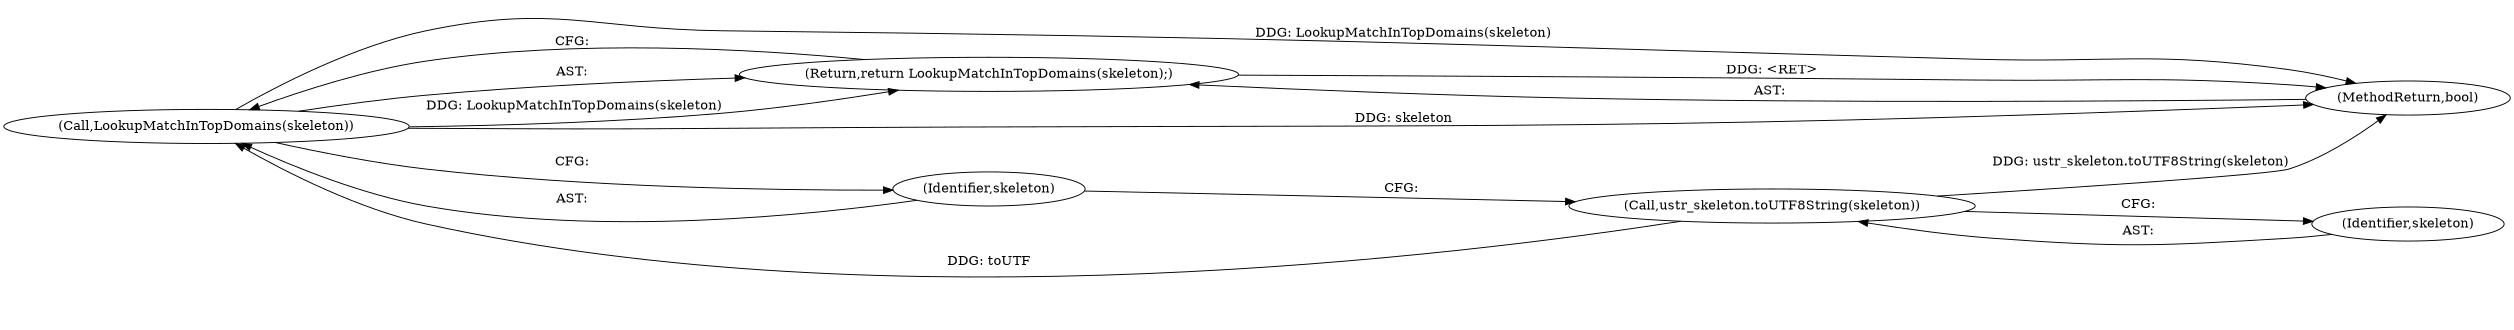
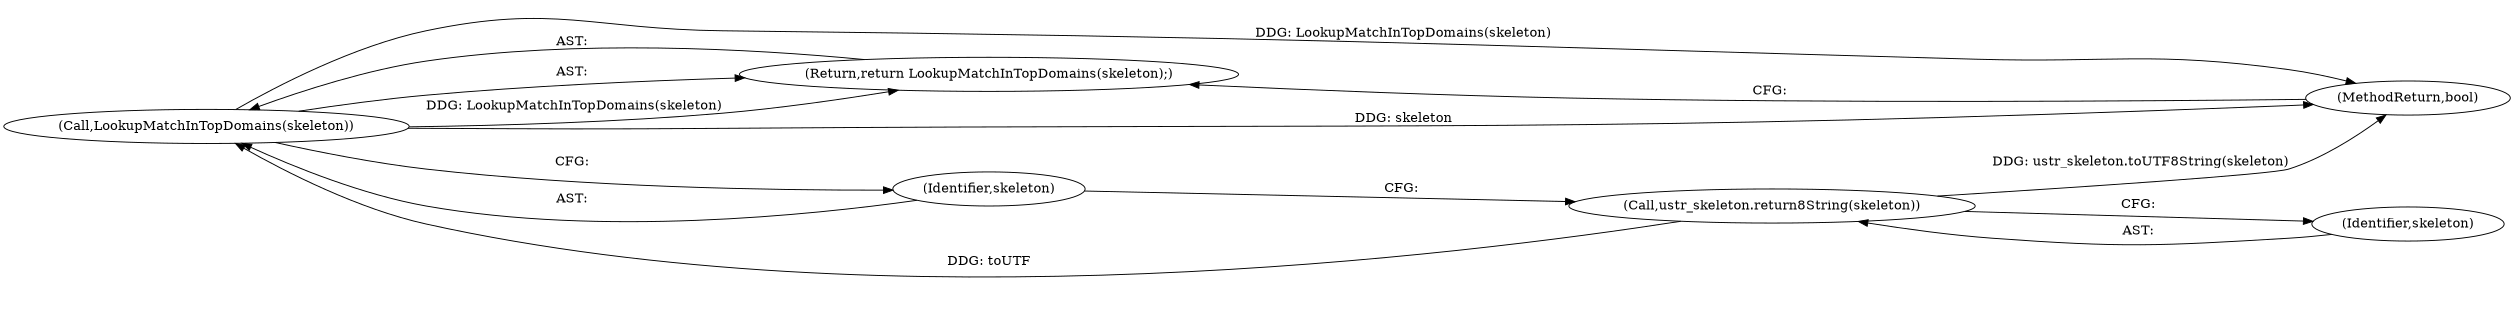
edge "(Return,return LookupMatchInTopDomains(skeleton);)" -> "(Call,LookupMatchInTopDomains(skeleton))": label "CFG: " -> "AST: "
edge "(Return,return LookupMatchInTopDomains(skeleton);)" -> "(MethodReturn,bool)": removed, label "DDG: <RET>"
edge "(MethodReturn,bool)" -> "(Return,return LookupMatchInTopDomains(skeleton);)": label "AST: " -> "CFG: "
node "(Call,ustr_skeleton.toUTF8String(skeleton))": label "(Call,ustr_skeleton.toUTF8String(skeleton))" -> "(Call,ustr_skeleton.return8String(skeleton))"
